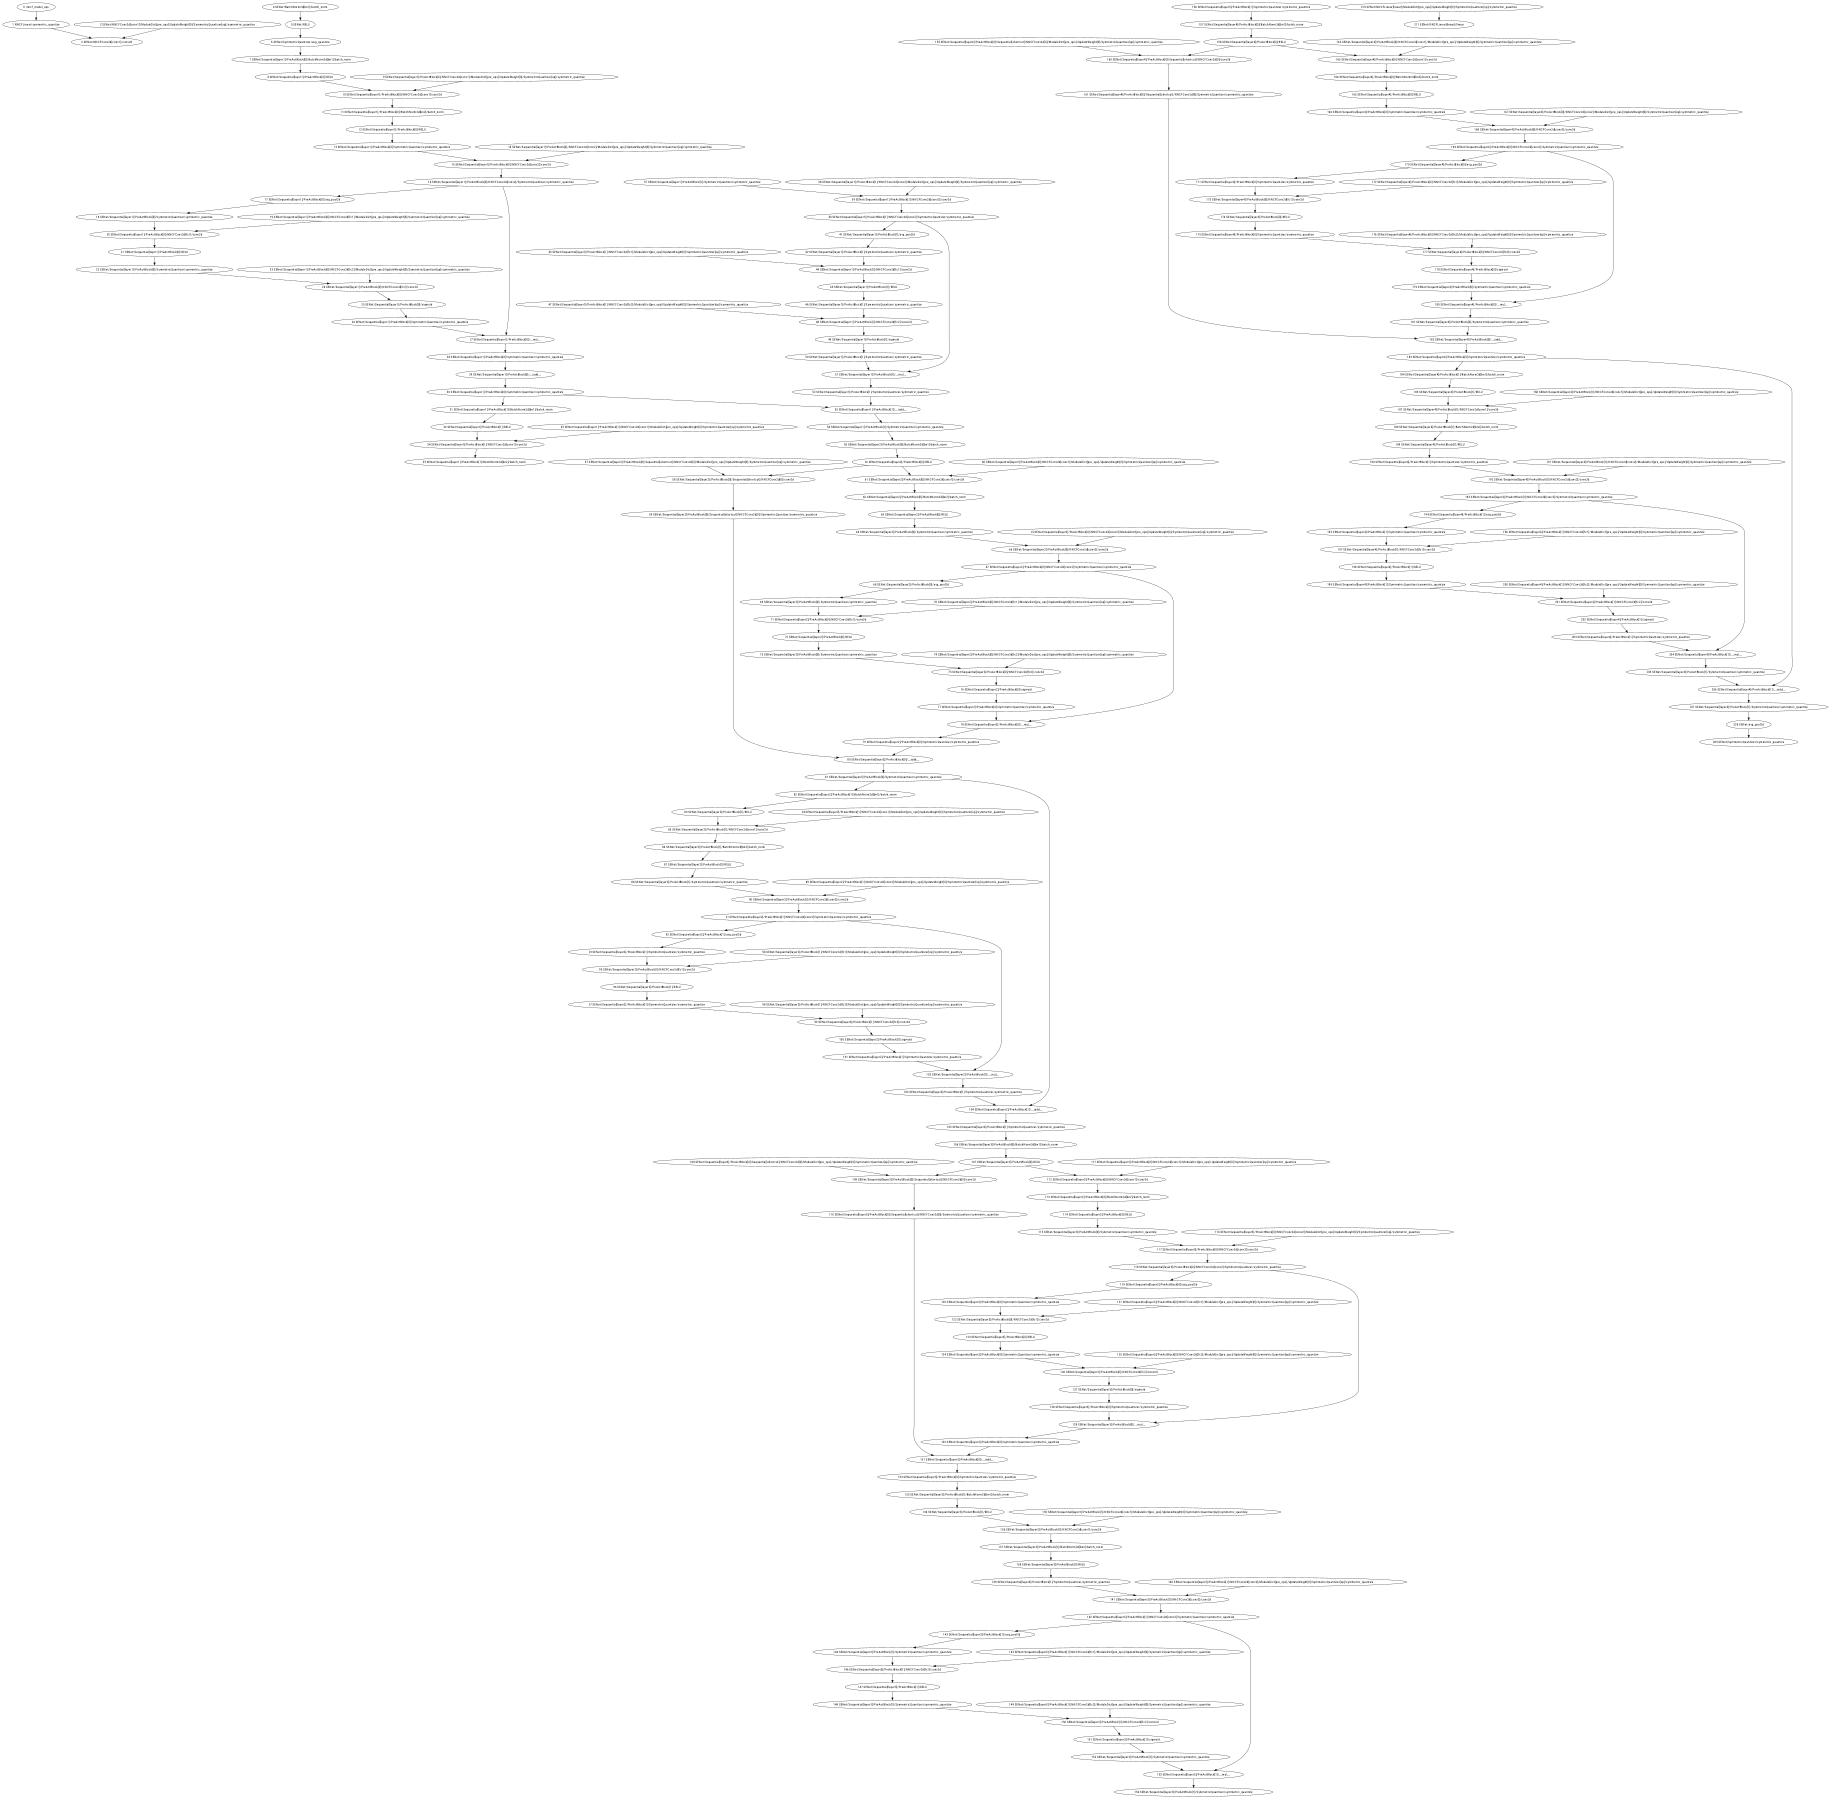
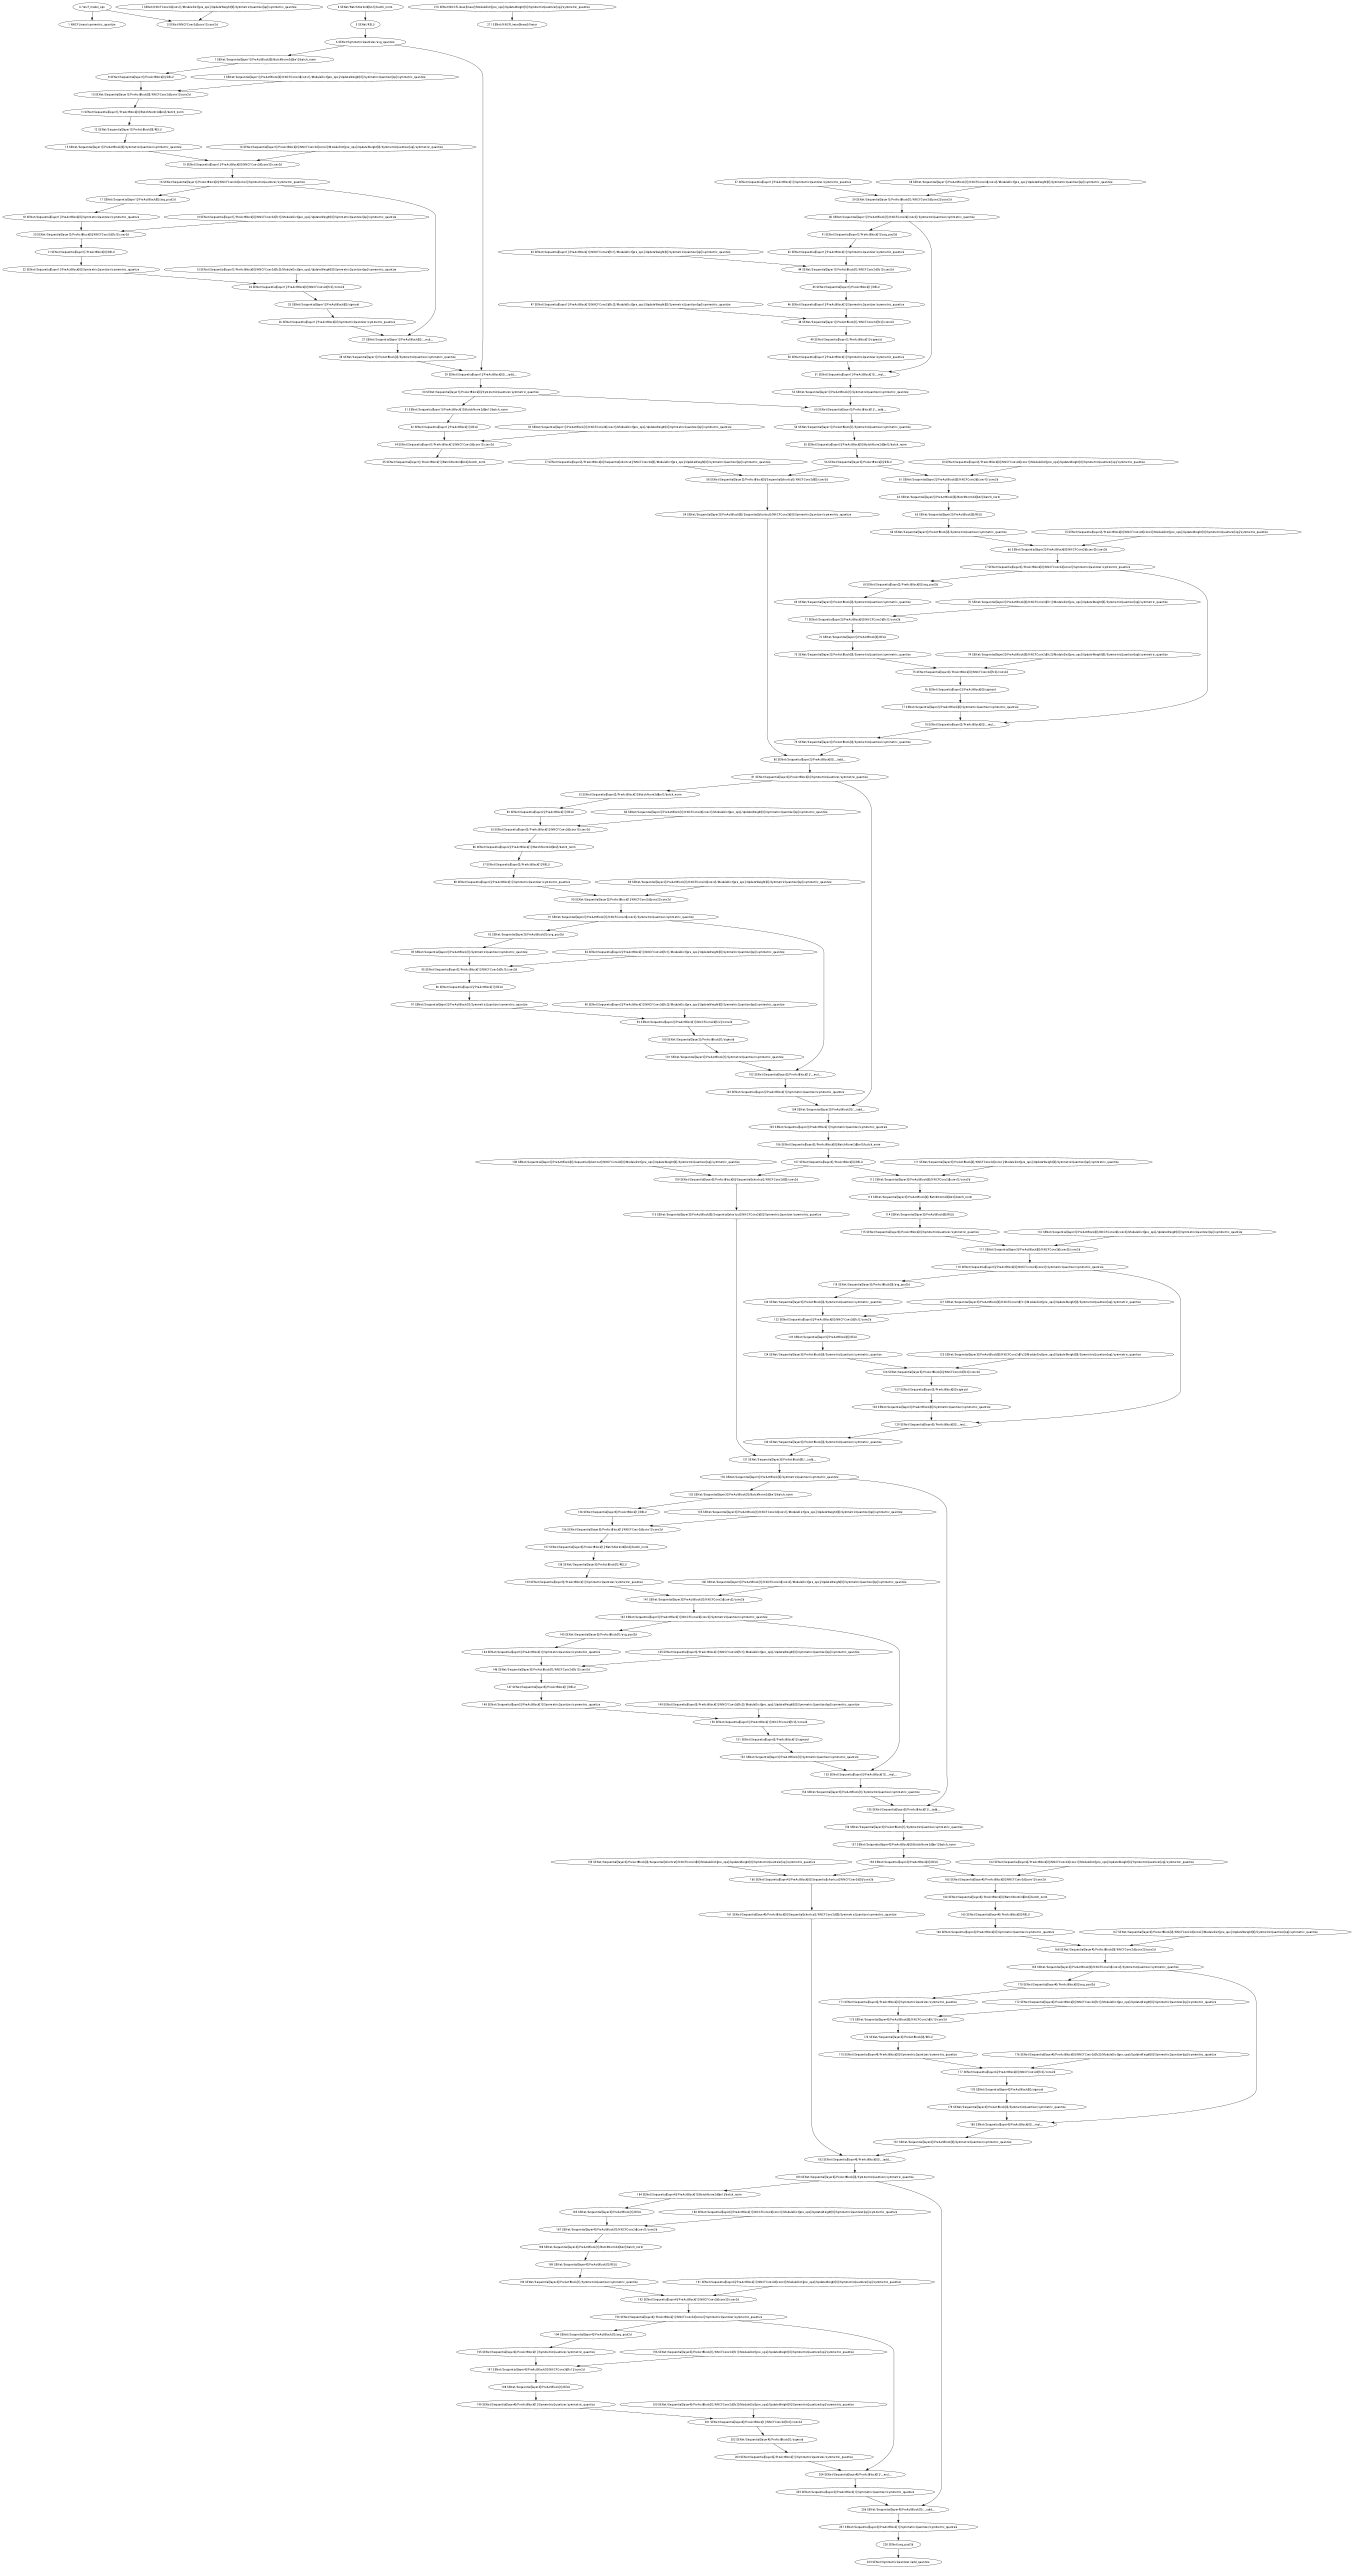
edge "1 NNCFLinear/symmetric_quantize" -> "3 SENet/NNCFConv2d[conv1]/conv2d": now "0 /nncf_model_ops" -> "3 SENet/NNCFConv2d[conv1]/conv2d"
edge "6 SENet/SymmetricQuantizer/avg_quantize" -> "29 SENet/Sequential[layer1]/PreActBlock[0]/__iadd__": added
node "209 SENet/SymmetricQuantizer/symmetric_quantize": label "209 SENet/SymmetricQuantizer/symmetric_quantize" -> "209 SENet/SymmetricQuantizer/iadd_quantize"
node "155 SENet/Sequential[layer3]/PreActBlock[1]/__iadd__": added
